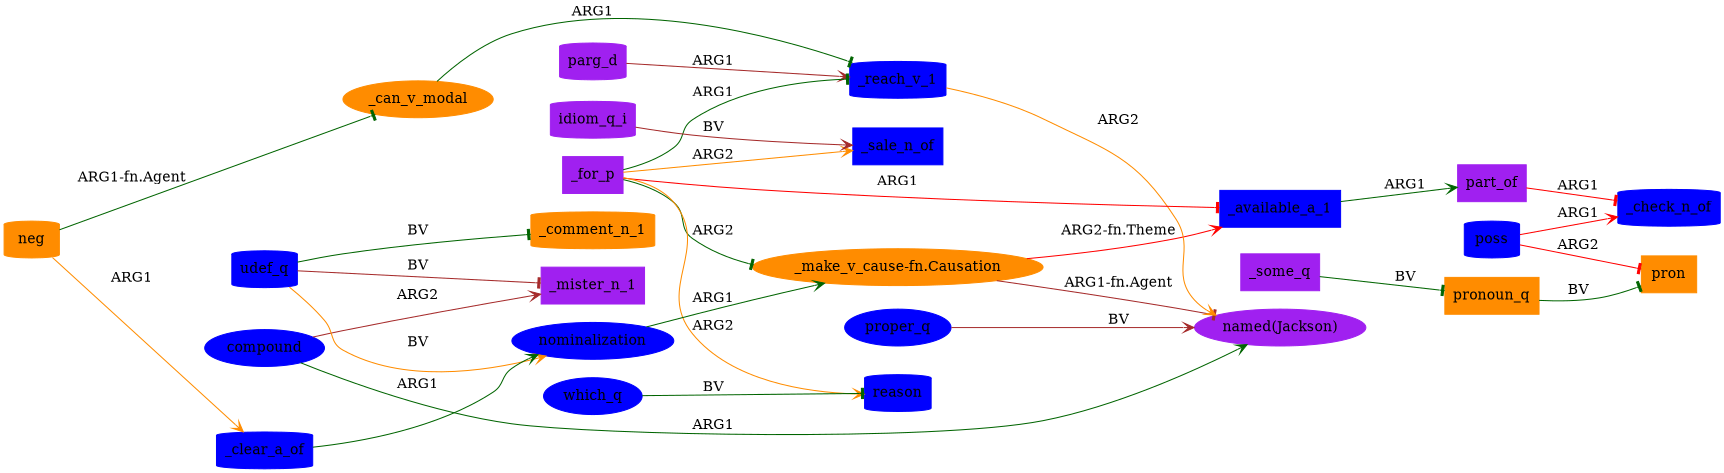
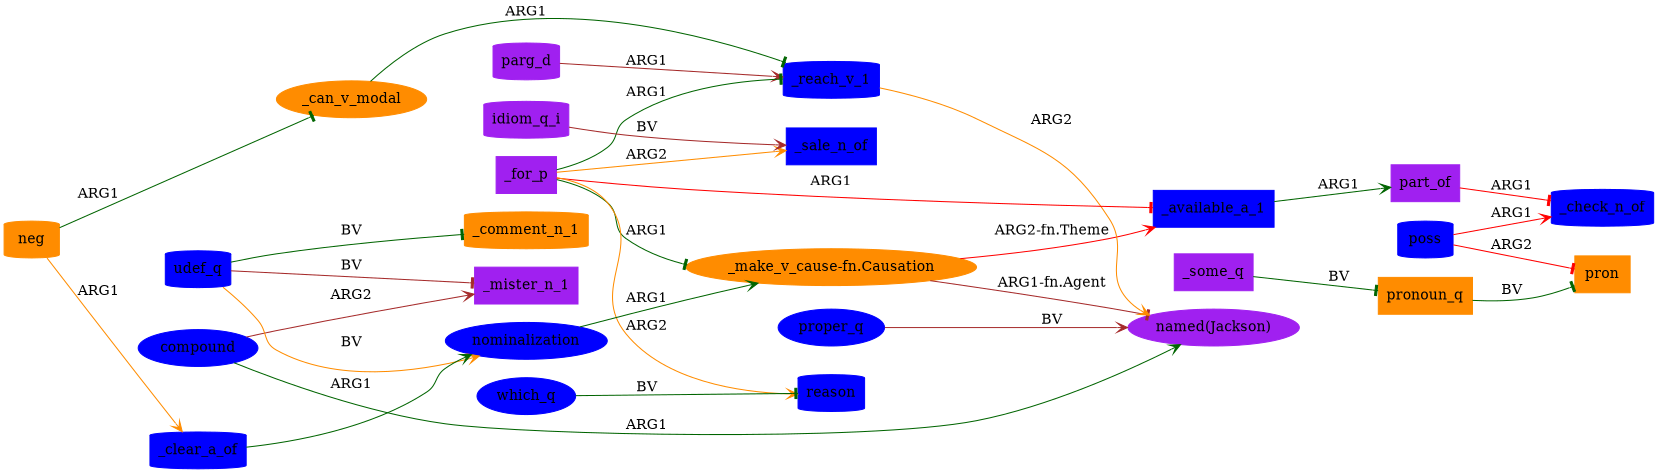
edge "neg" -> "_can_v_modal": label "ARG1-fn.Agent" -> "ARG1"
edge "_for_p" -> "_make_v_cause-fn.Causation": label "ARG2" -> "ARG1"
